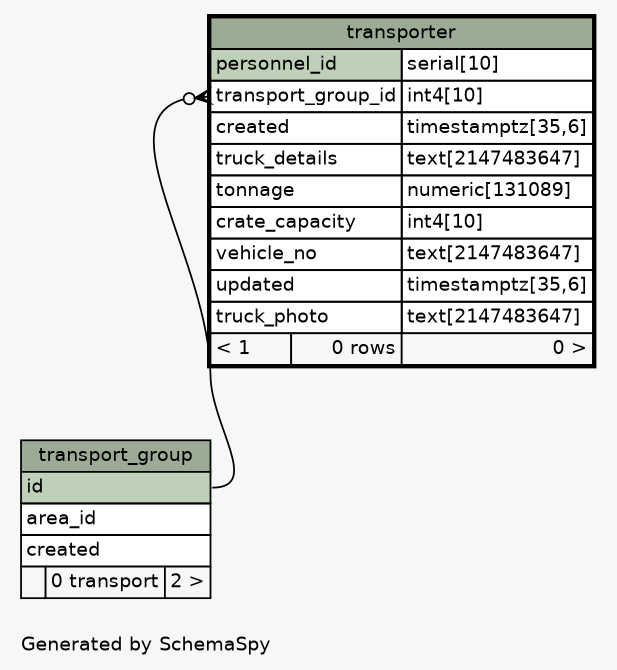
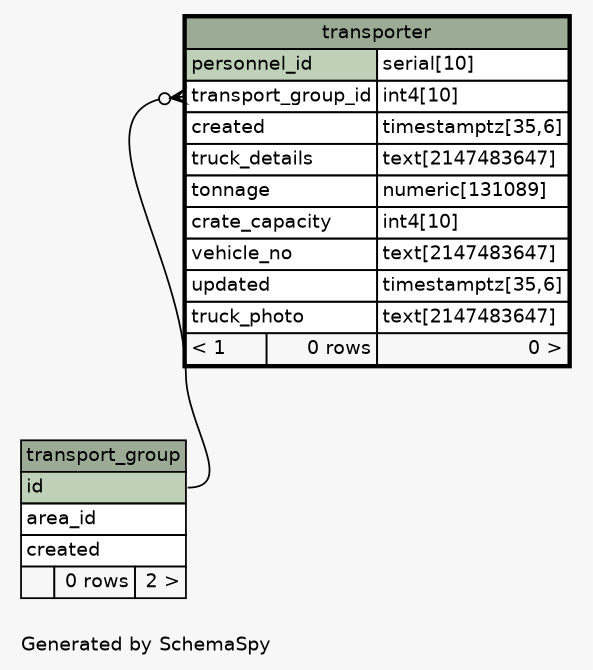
node "transport_group": text "0 transport" -> "0 rows"
